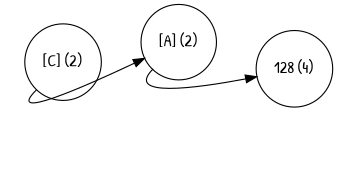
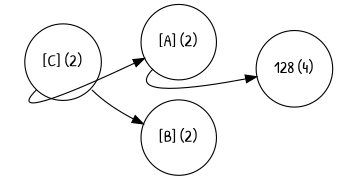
node "[B] (2)": added
